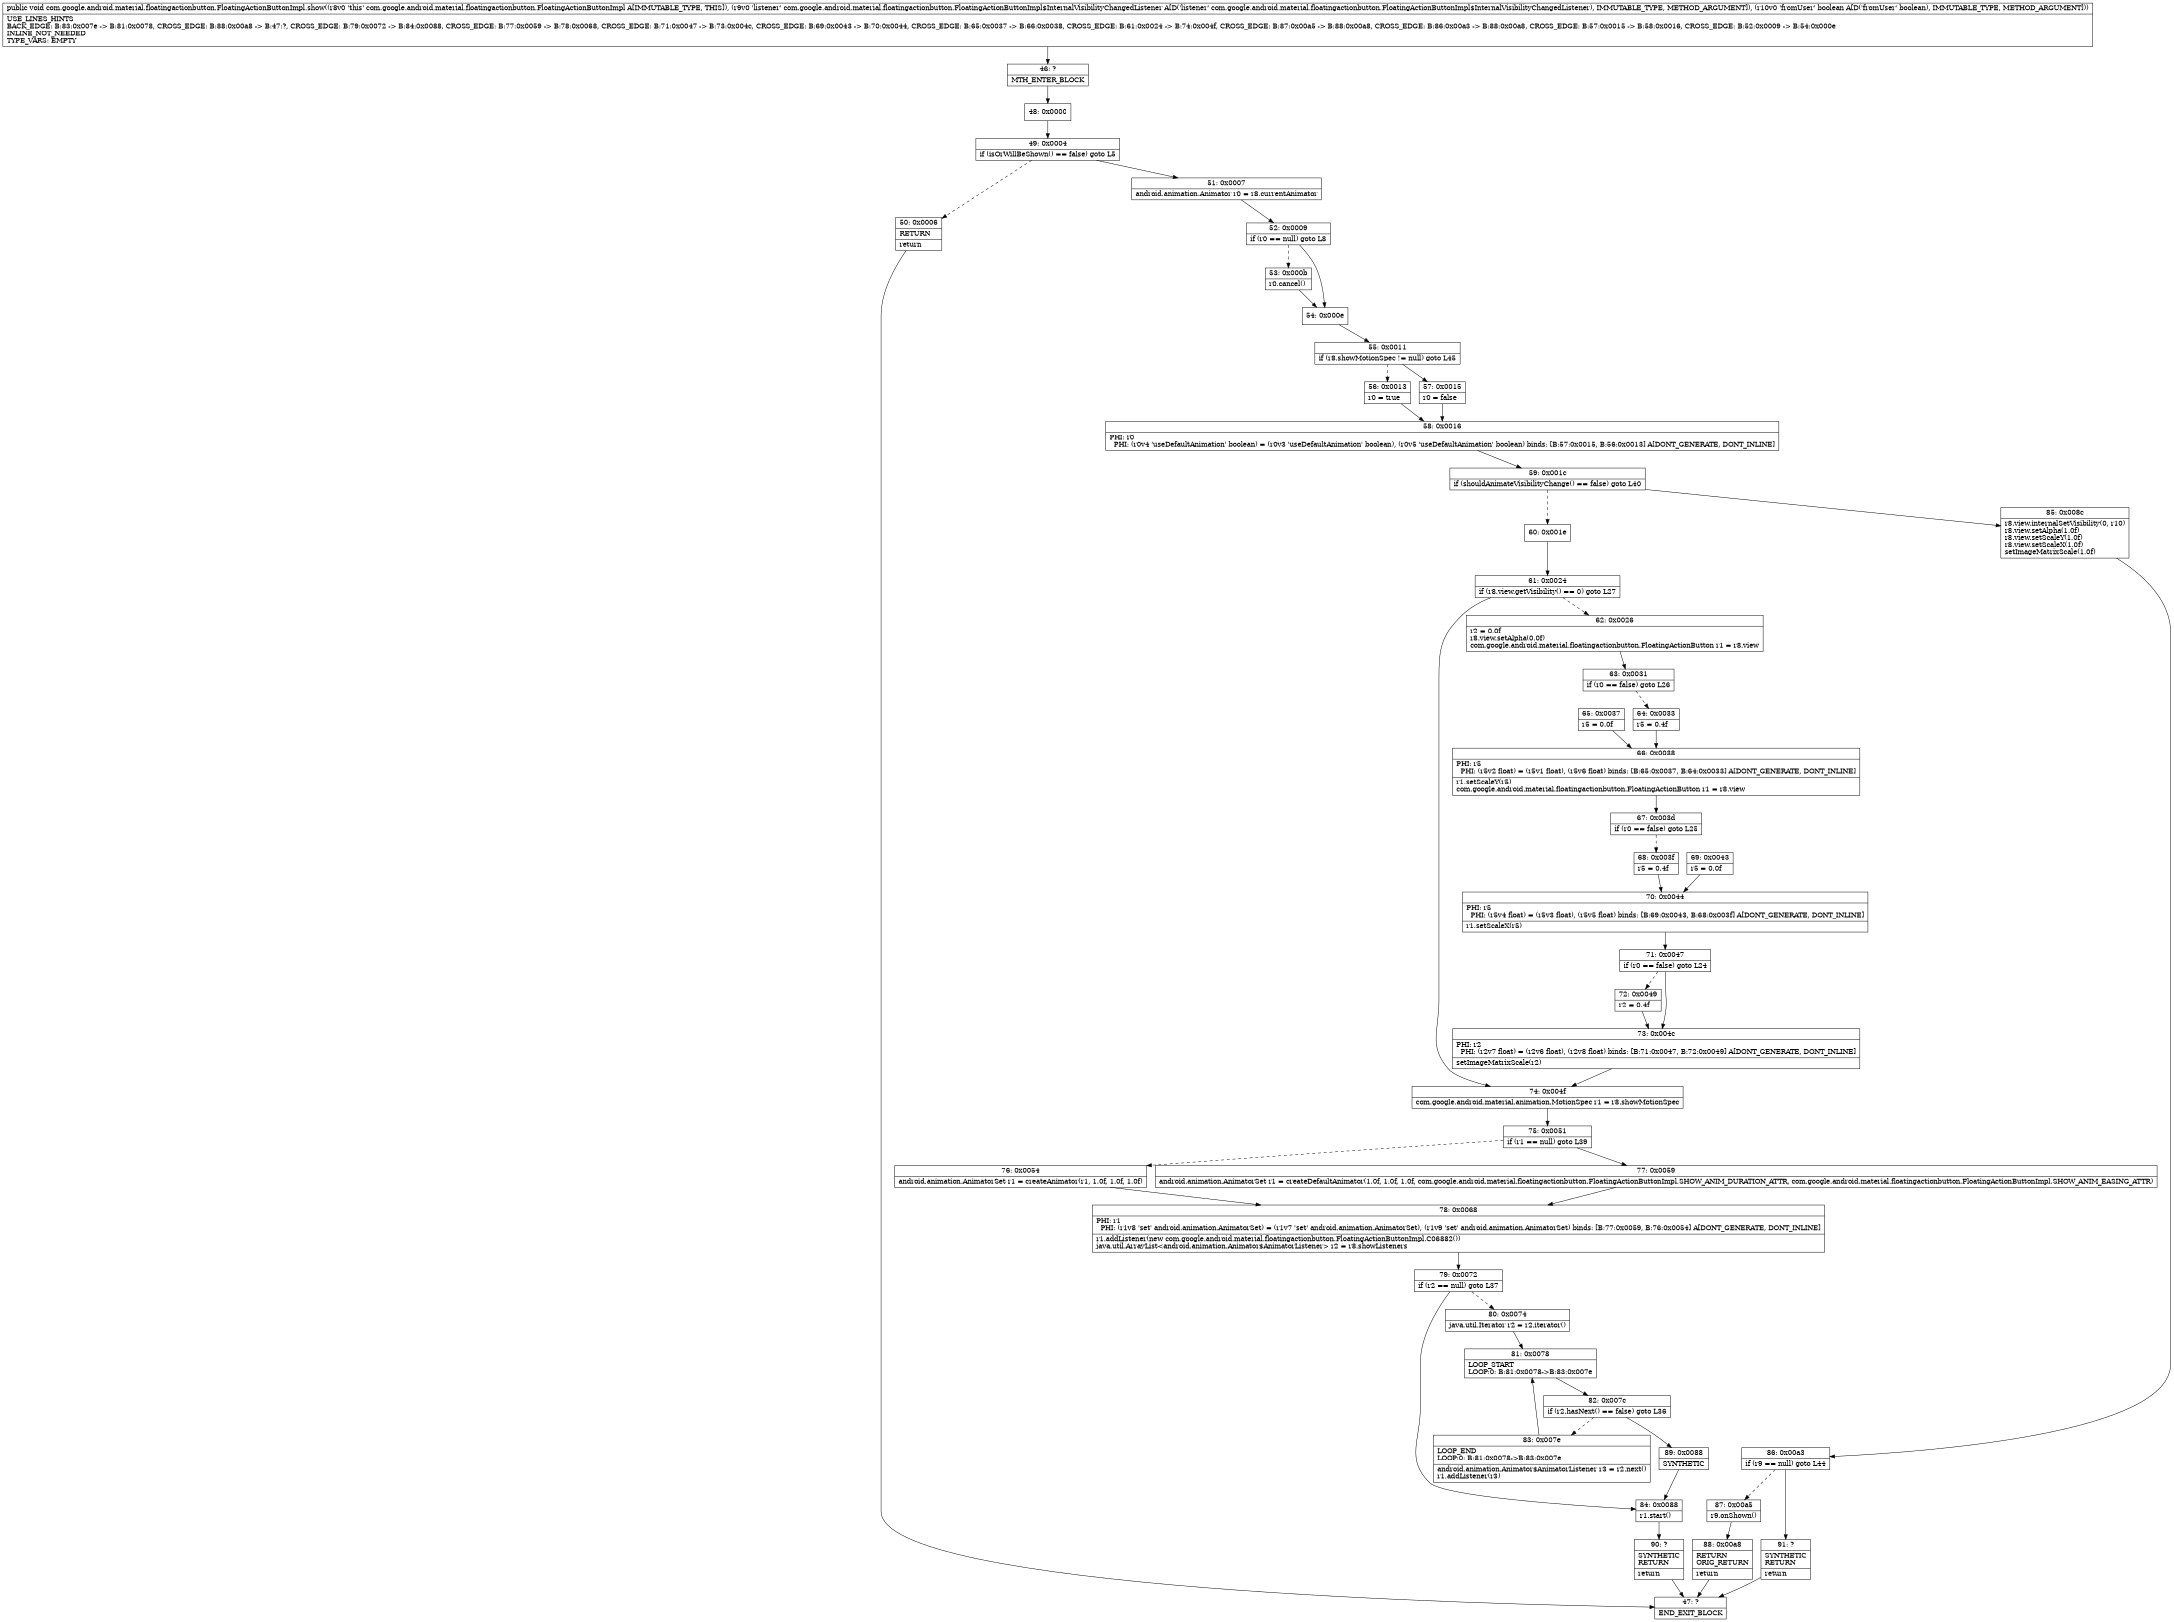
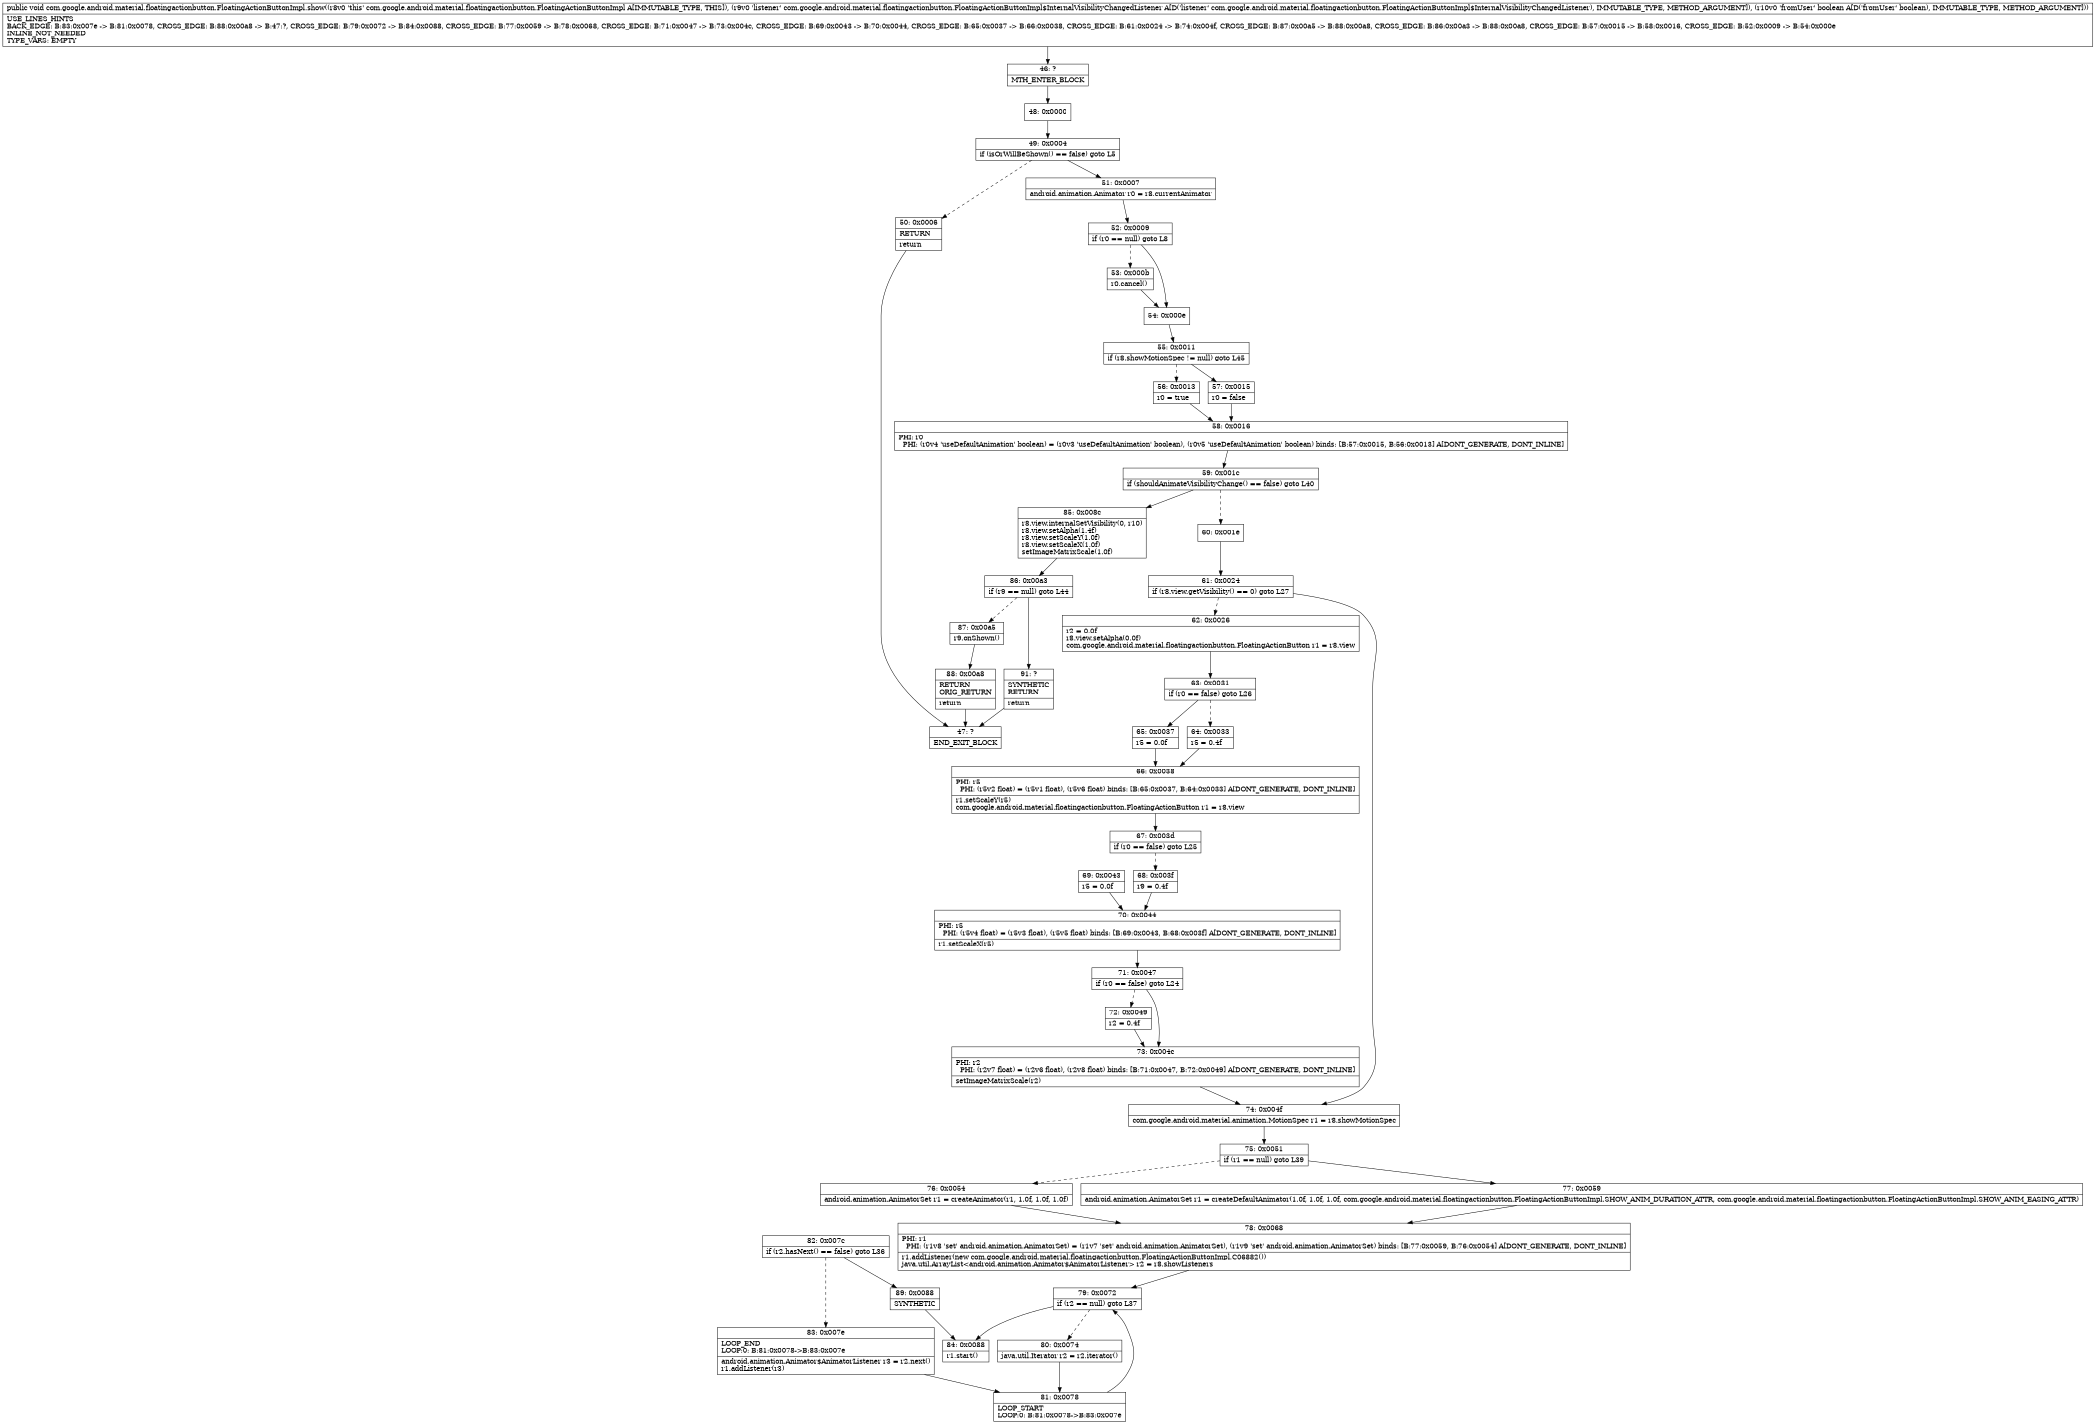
node "85: 0x008c": text "r8.view.setAlpha(1.0f)" -> "r8.view.setAlpha(1.4f)"
edge "63: 0x0031" -> "65: 0x0037": added
node "68: 0x003f": text "r5 = 0.4f" -> "r9 = 0.4f"
edge "81: 0x0078" -> "82: 0x007c": now "81: 0x0078" -> "79: 0x0072"
node "90: ?": removed
